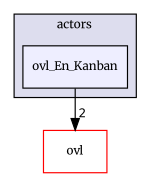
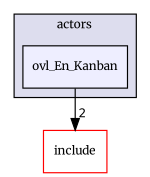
node "ovl": label "ovl" -> "include"
